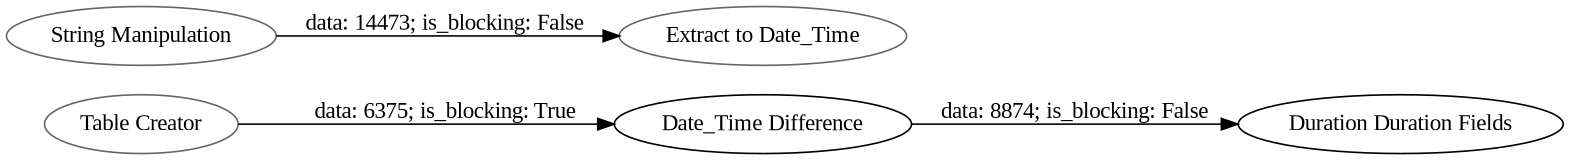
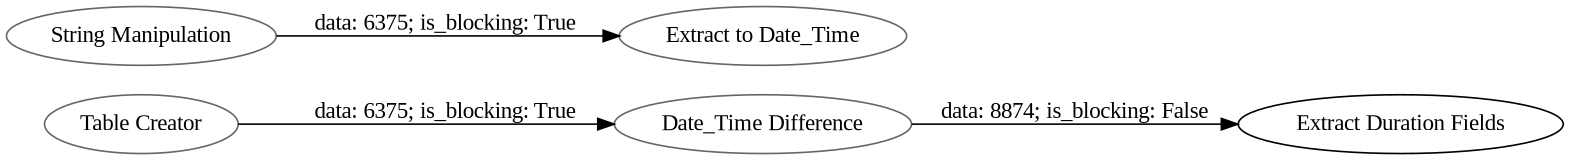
edge "String Manipulation" -> "Extract to Date_Time": label "data: 14473; is_blocking: False" -> "data: 6375; is_blocking: True"
node "Date_Time Difference": color black -> gray40
node "Duration Duration Fields": label "Duration Duration Fields" -> "Extract Duration Fields"
